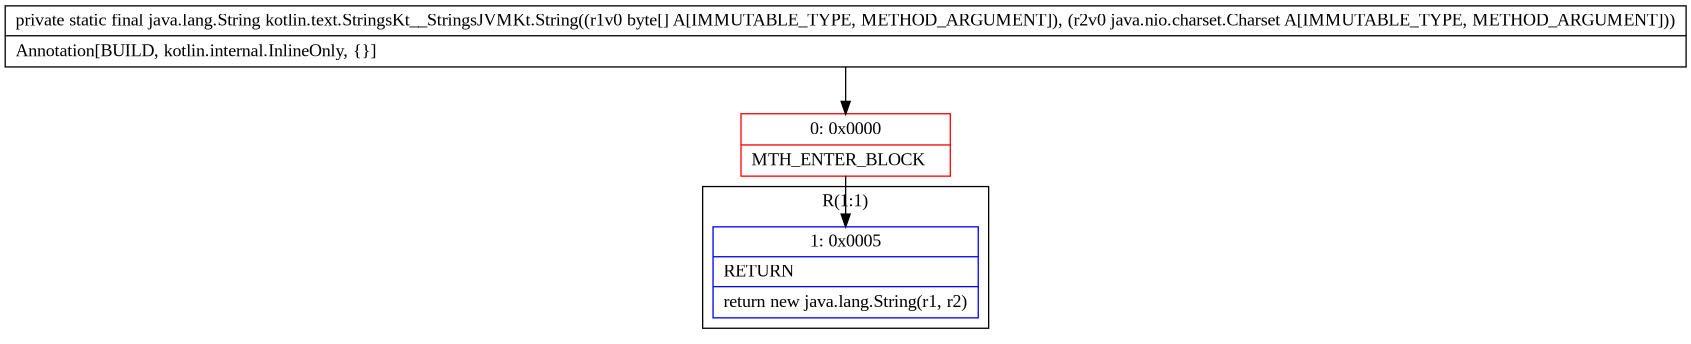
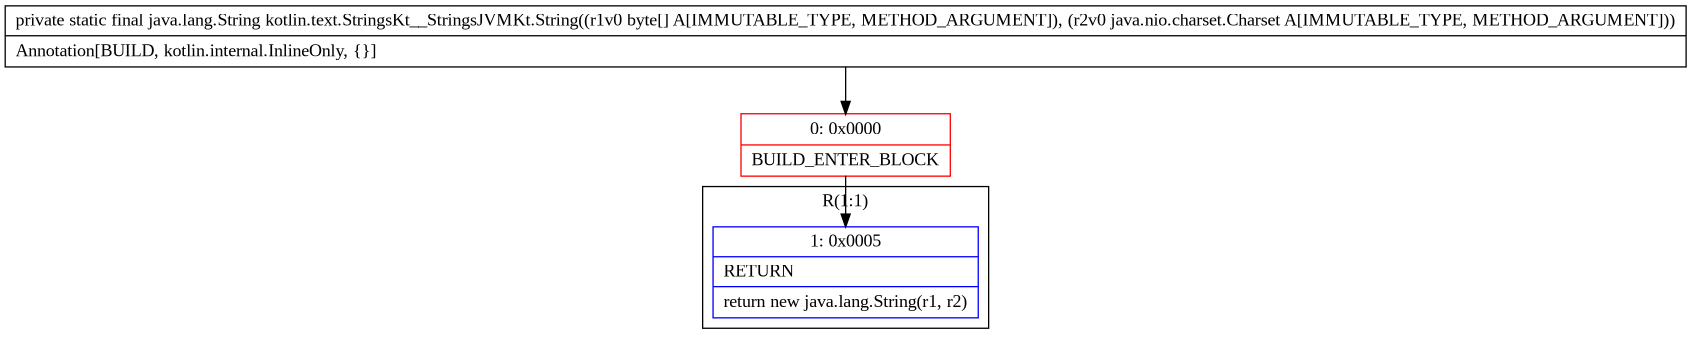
node "0: 0x0000": text "MTH_ENTER_BLOCK" -> "BUILD_ENTER_BLOCK"
